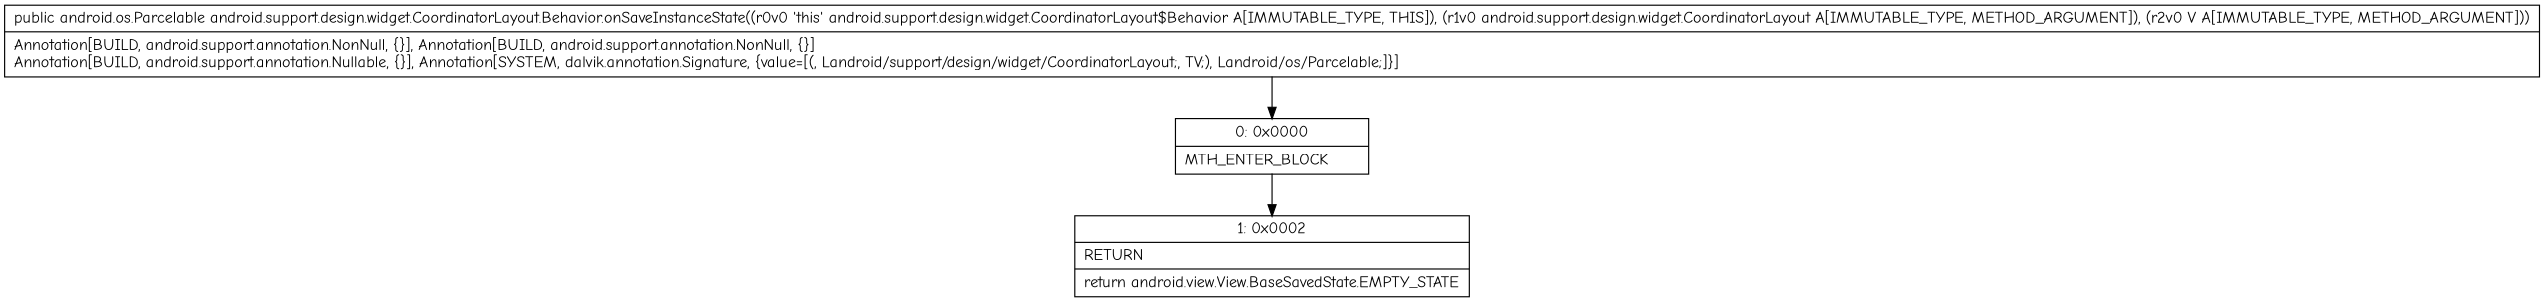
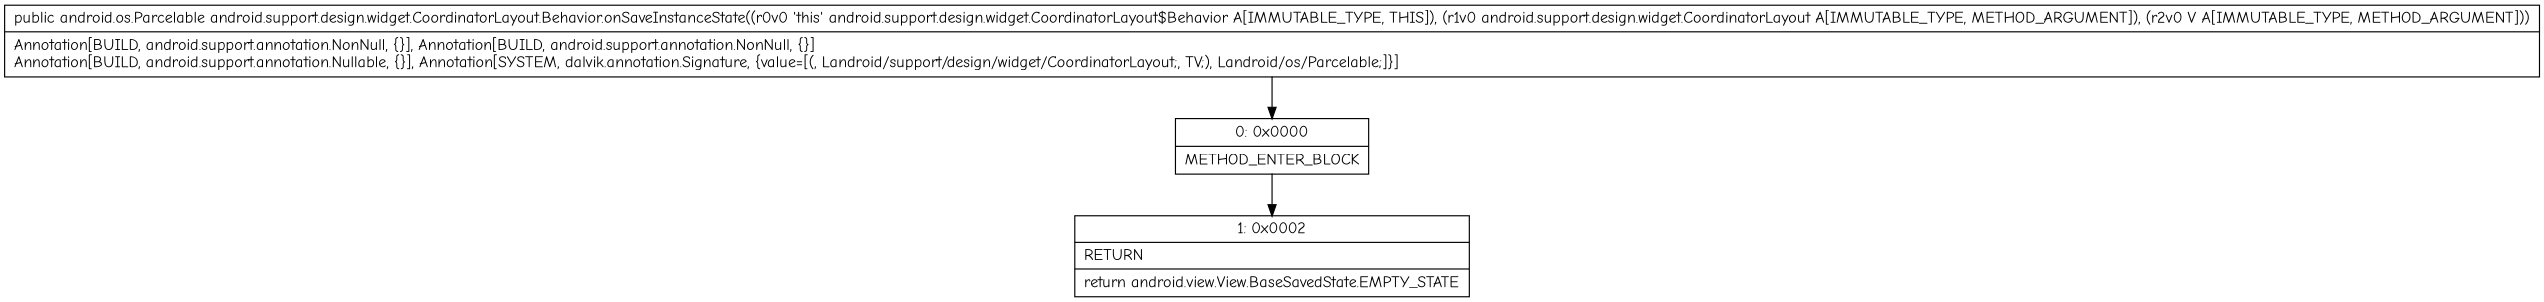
node "0: 0x0000": text "MTH_ENTER_BLOCK" -> "METHOD_ENTER_BLOCK"
